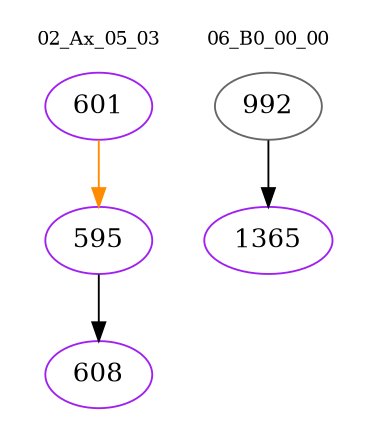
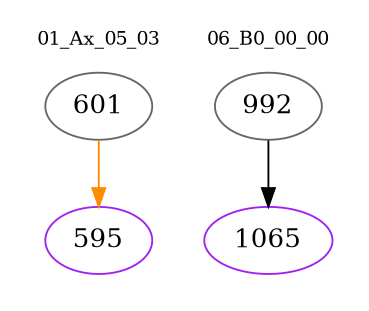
cluster "02_Ax_05_03": label "02_Ax_05_03" -> "01_Ax_05_03"
node "601": color purple -> gray40
node "1365": label "1365" -> "1065"
node "608": removed
